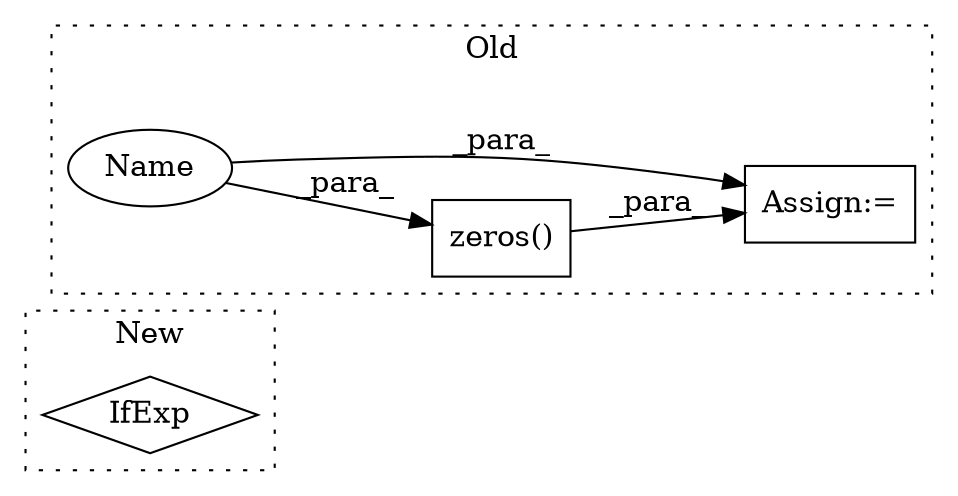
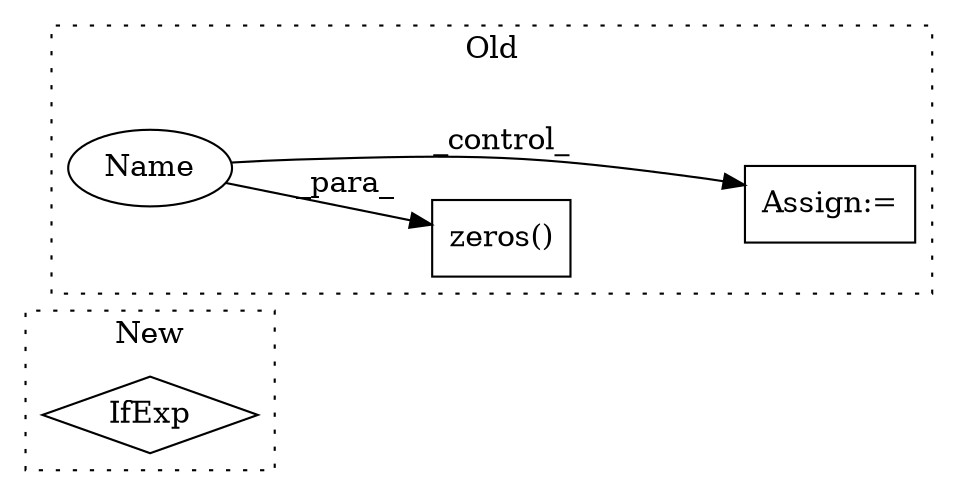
edge "Name" -> "Assign:=": label "_para_" -> "_control_"
edge "zeros()" -> "Assign:=": removed, label "_para_"
